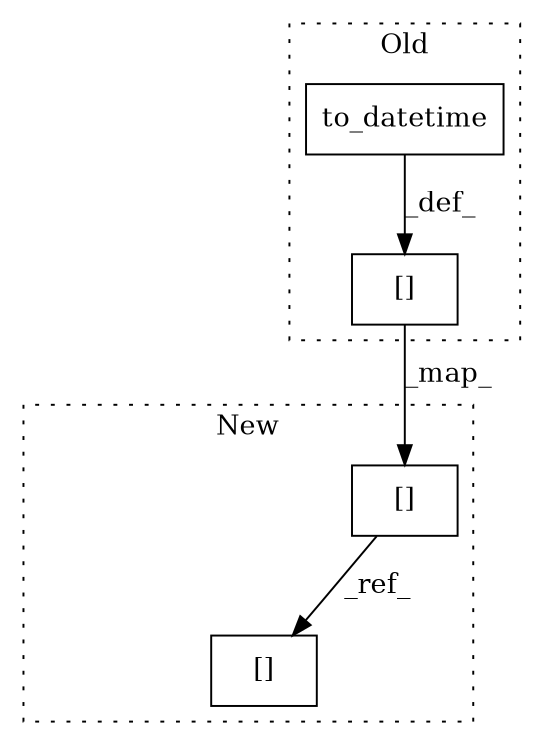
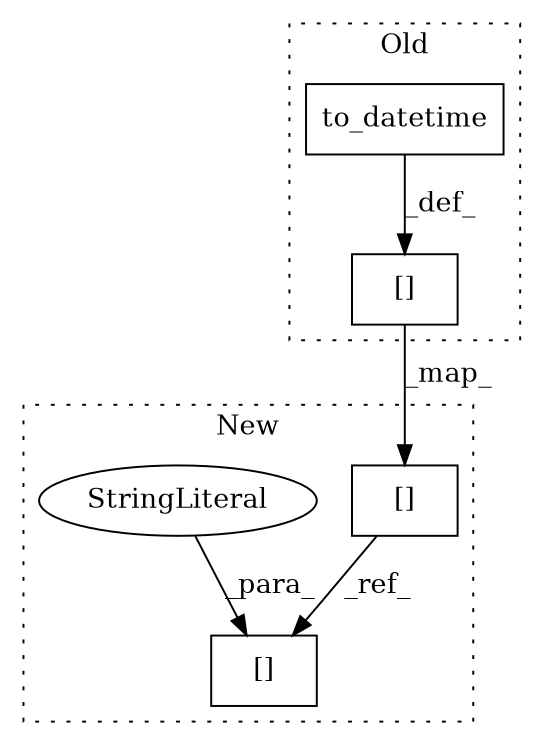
node "StringLiteral": added
